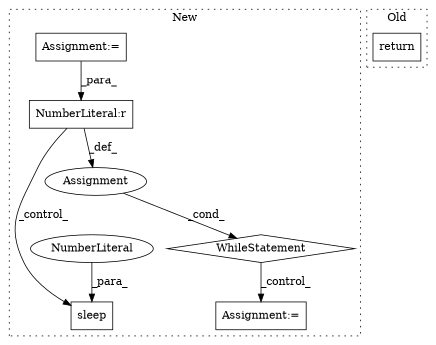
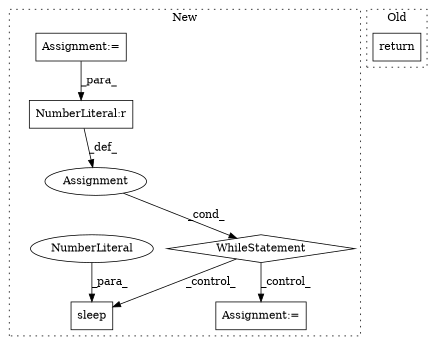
edge "NumberLiteral:r" -> "sleep": now "WhileStatement" -> "sleep"
